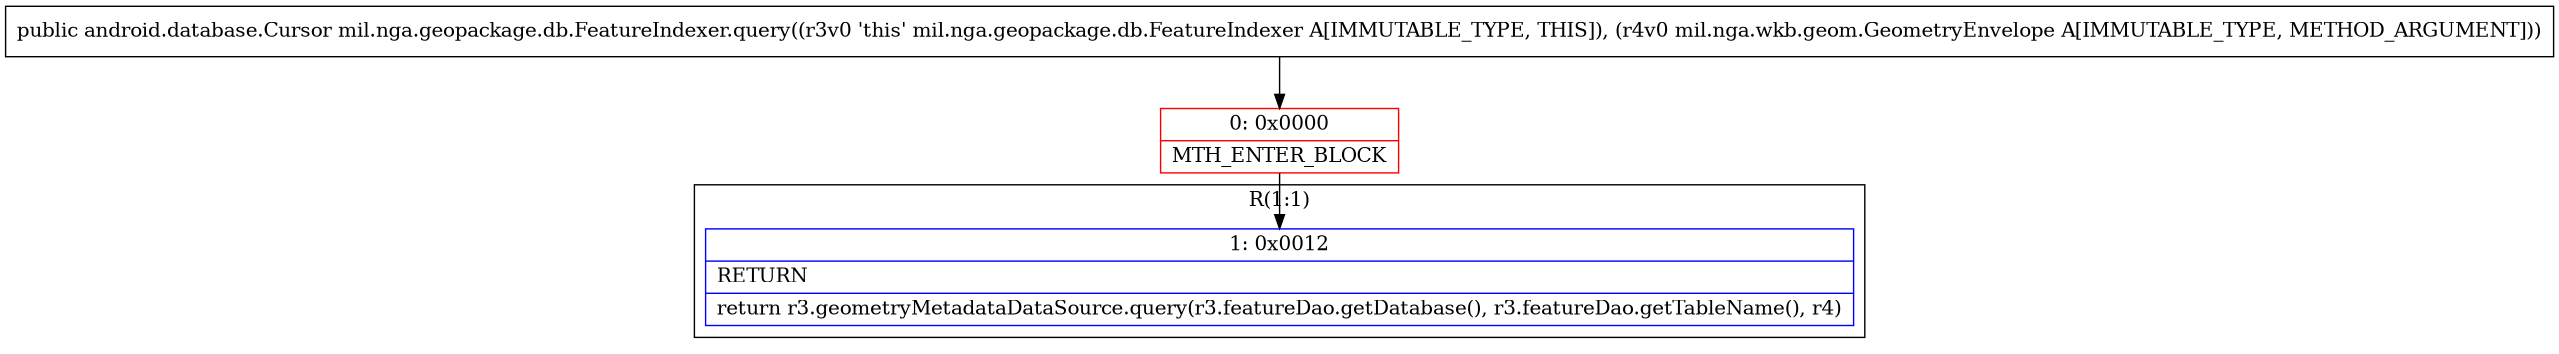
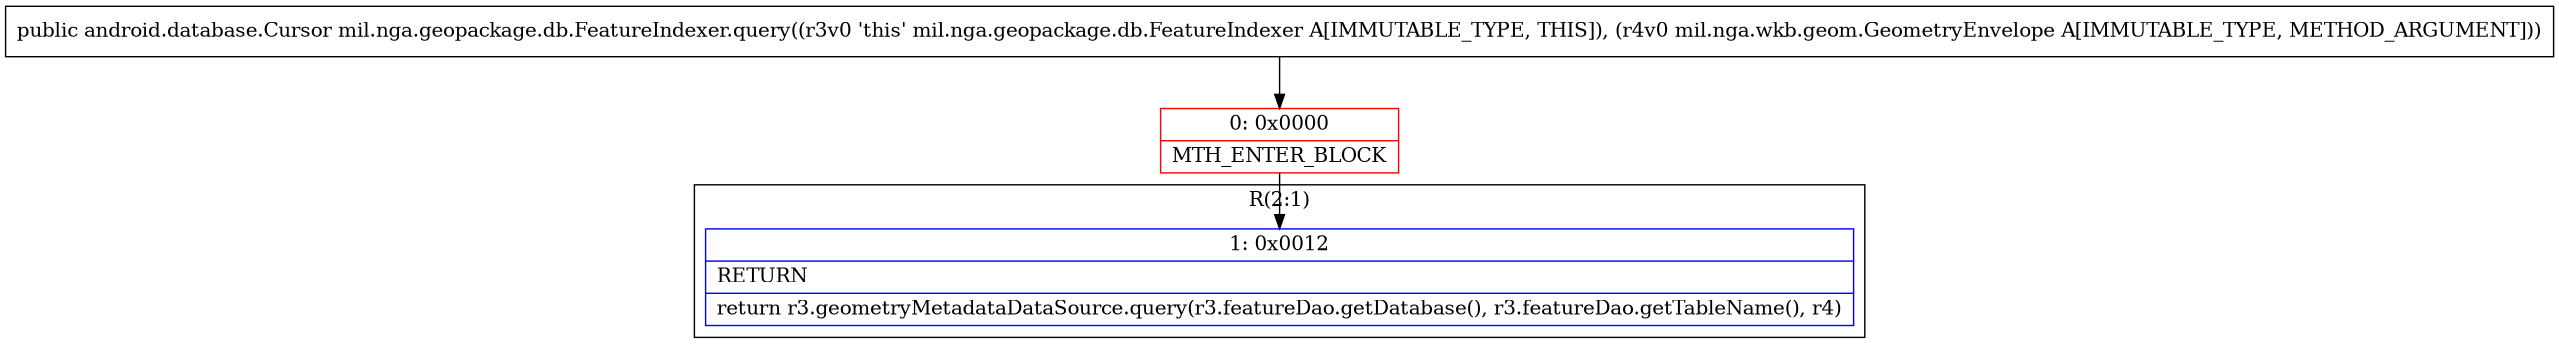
cluster "R(1:1)": label "R(1:1)" -> "R(2:1)"
